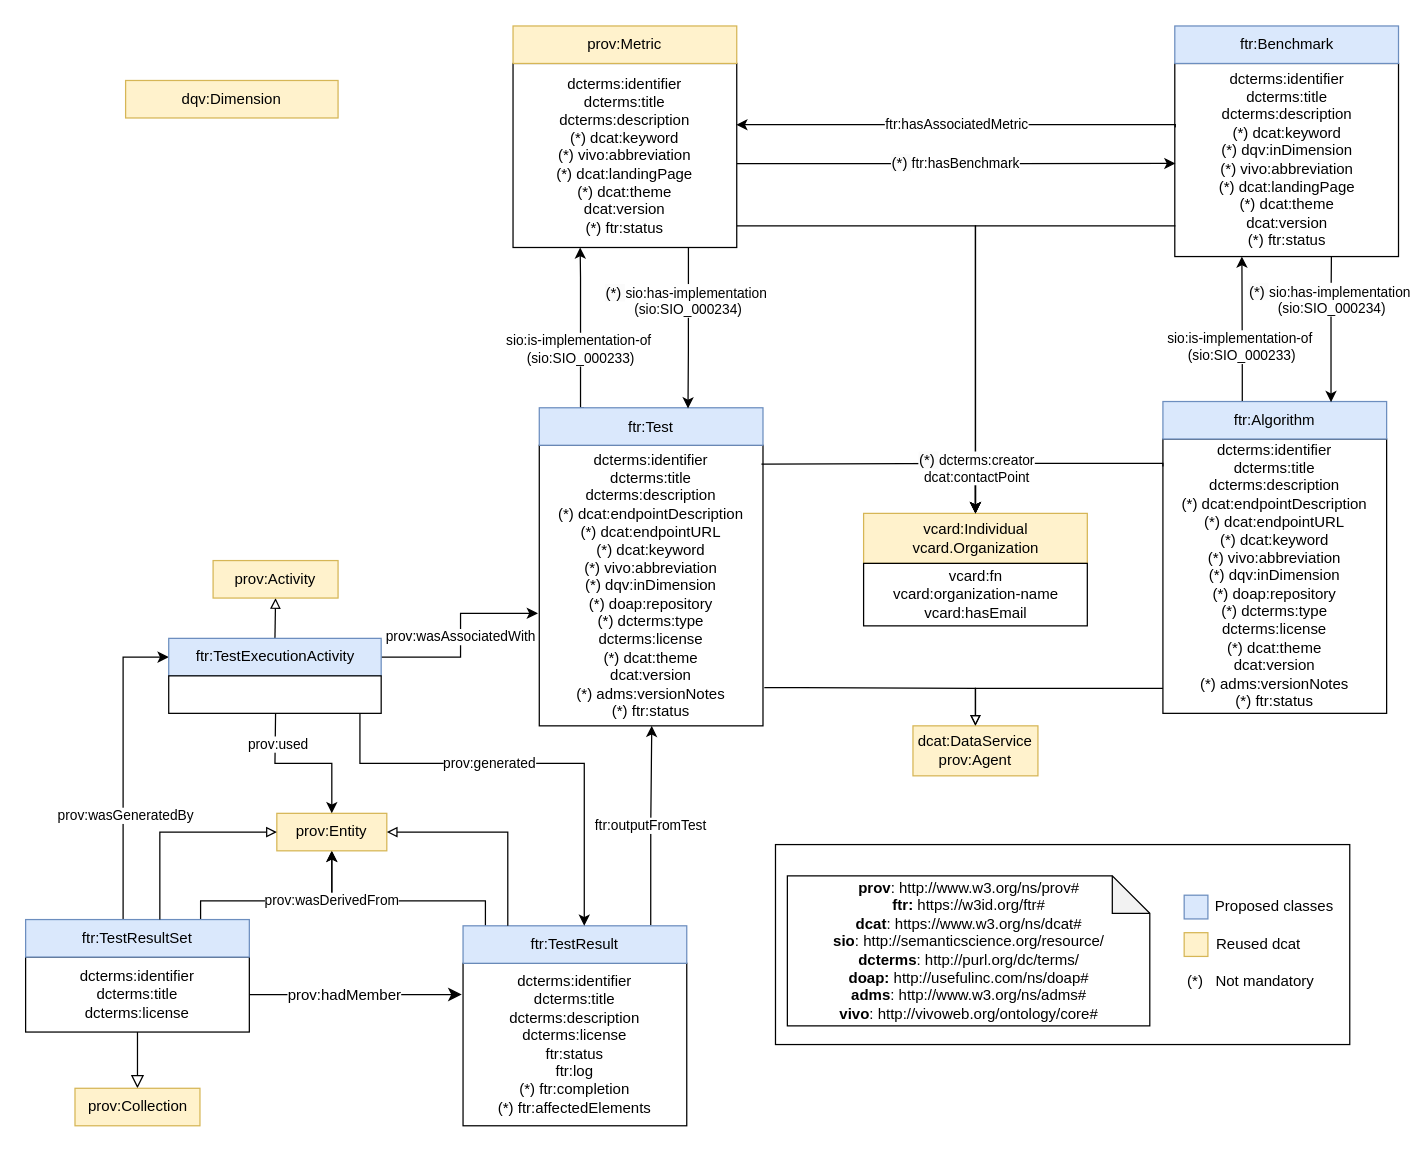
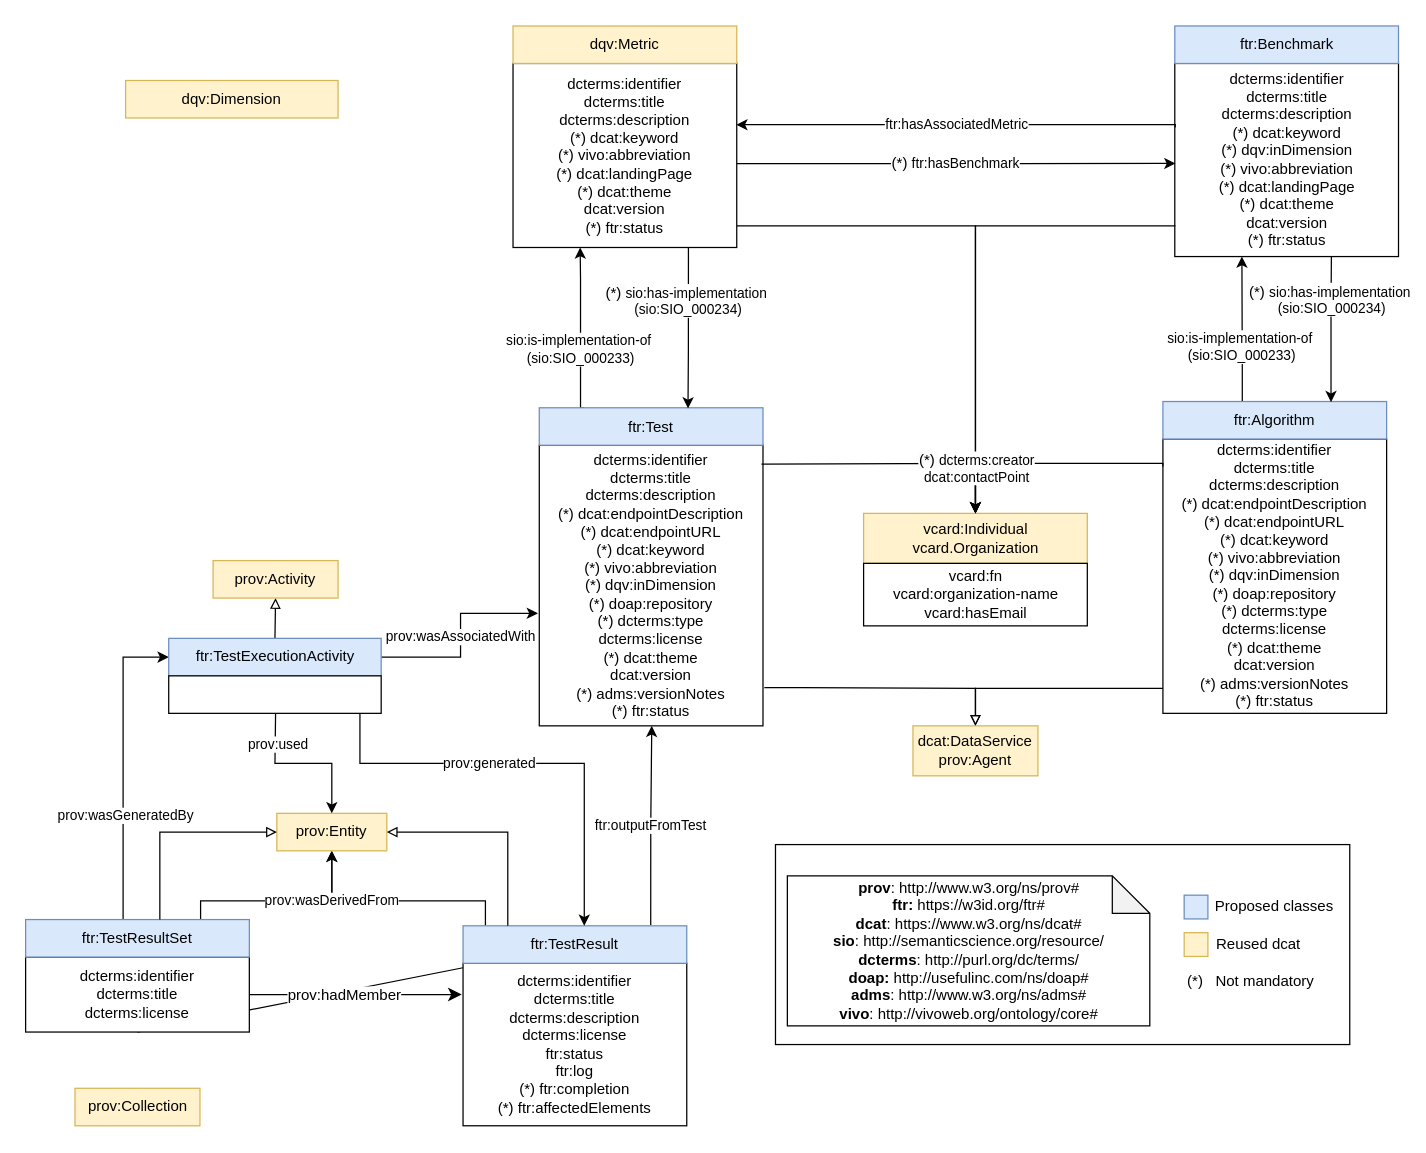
node "prov:Metric": label "prov:Metric" -> "dqv:Metric"
edge "dcterms:identifier dcterms:title dcterms:license" -> "prov:Collection": now "dcterms:identifier dcterms:title dcterms:license" -> "ftr:TestResult"
